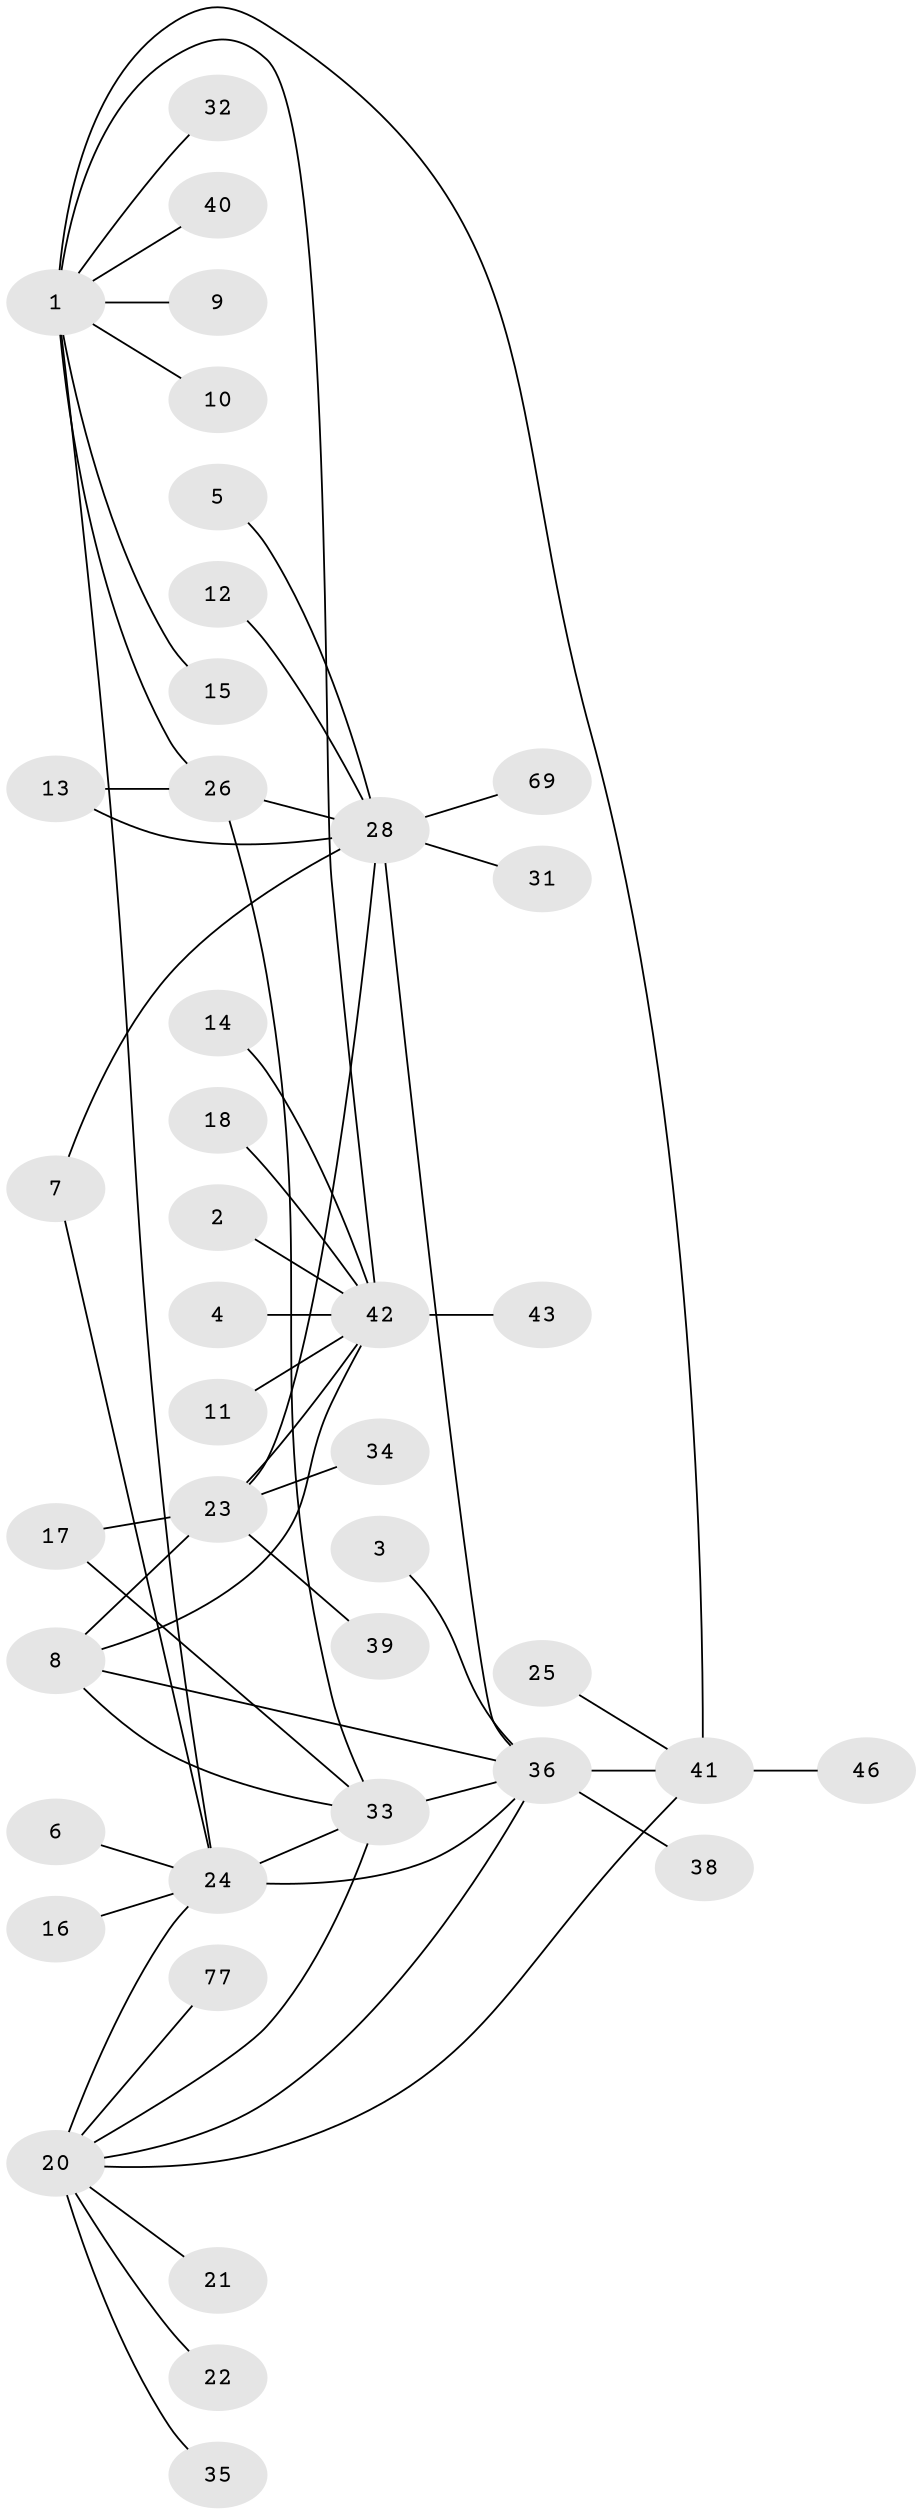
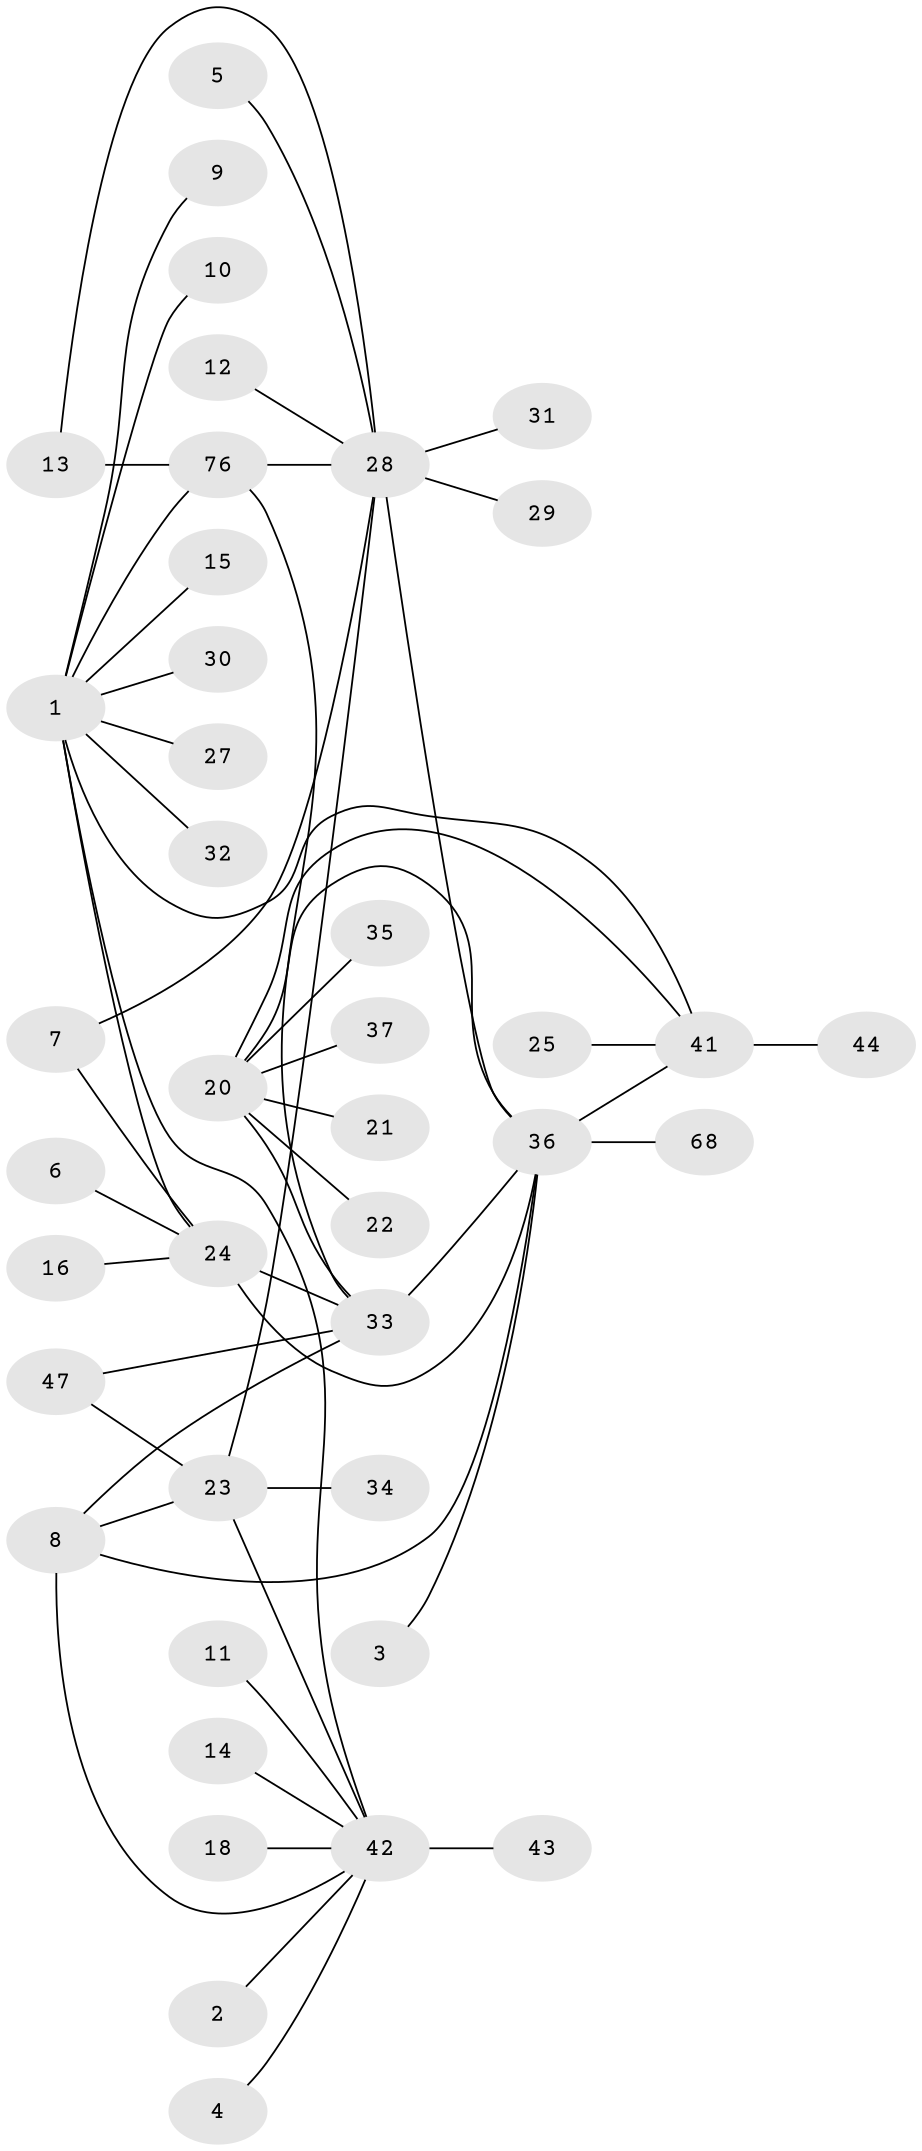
node "40": label "40" -> "30"
node "27": added
node "69": label "69" -> "29"
node "26": label "26" -> "76"
node "17": label "17" -> "47"
node "39": removed
node "46": label "46" -> "44"
node "38": label "38" -> "68"
node "77": label "77" -> "37"
edge "24" -- "20": removed
